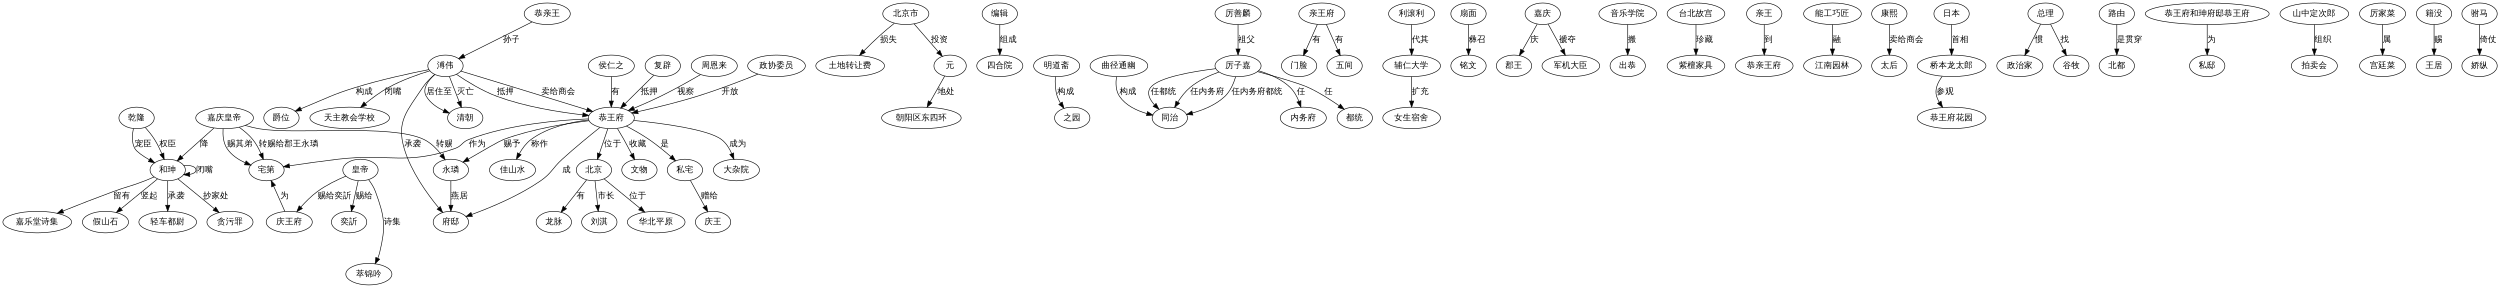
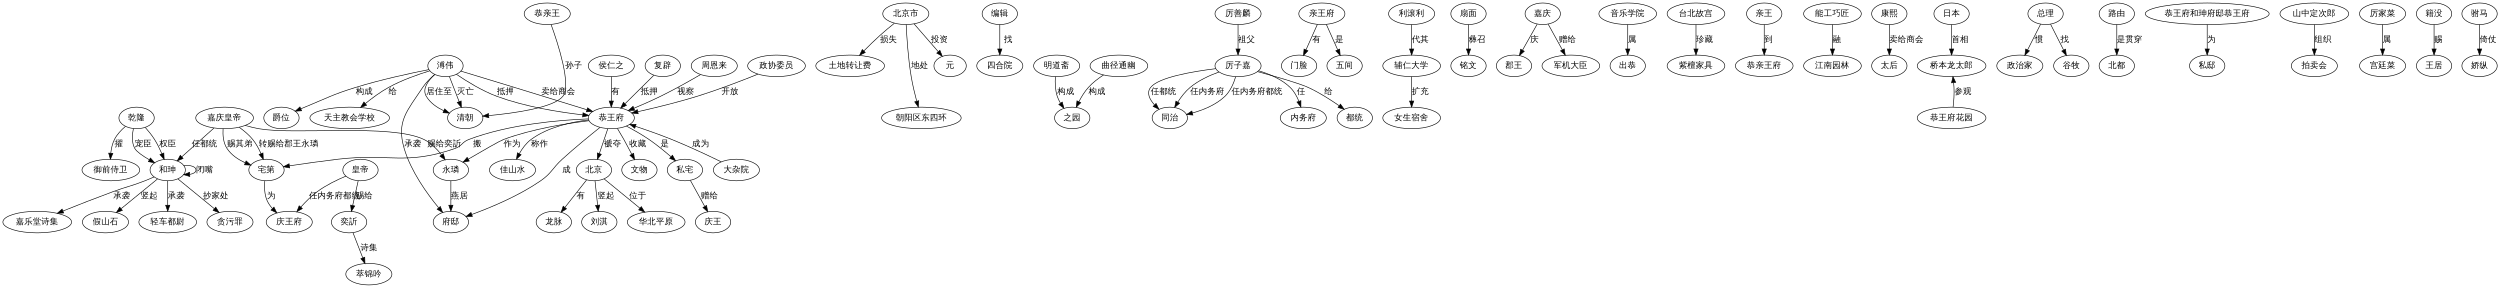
edge "恭亲王" -> "溥伟": now "恭亲王" -> "清朝"
edge "编辑" -> "四合院": label "组成" -> "找"
edge "亲王府" -> "五间": label "有" -> "是"
edge "嘉庆" -> "军机大臣": label "褫夺" -> "赠给"
edge "音乐学院" -> "出恭": label "搬" -> "属"
edge "元" -> "朝阳区东四环": now "北京市" -> "朝阳区东四环"
edge "桥本龙太郎" -> "恭王府花园": reversed
edge "溥伟" -> "天主教会学校": label "闭嘴" -> "给"
edge "厉子嘉" -> "都统": label "任" -> "给"
edge "曲径通幽" -> "同治": now "曲径通幽" -> "之园"
edge "恭王府" -> "大杂院": reversed
edge "嘉庆皇帝" -> "和珅": label "降" -> "任都统"
edge "嘉庆皇帝" -> "永璘": label "转赐" -> "赐给奕訢"
edge "恭王府" -> "宅第": label "作为" -> "搬"
edge "恭王府" -> "永璘": label "赐予" -> "作为"
edge "恭王府" -> "北京": label "位于" -> "褫夺"
node "御前侍卫": added
edge "和珅" -> "嘉乐堂诗集": label "留有" -> "承袭"
edge "皇帝" -> "庆王府": label "赐给奕訢" -> "任内务府都统"
edge "北京" -> "刘淇": label "市长" -> "竖起"
edge "庆王府" -> "宅第": reversed
edge "皇帝" -> "萃锦吟": now "奕訢" -> "萃锦吟"
